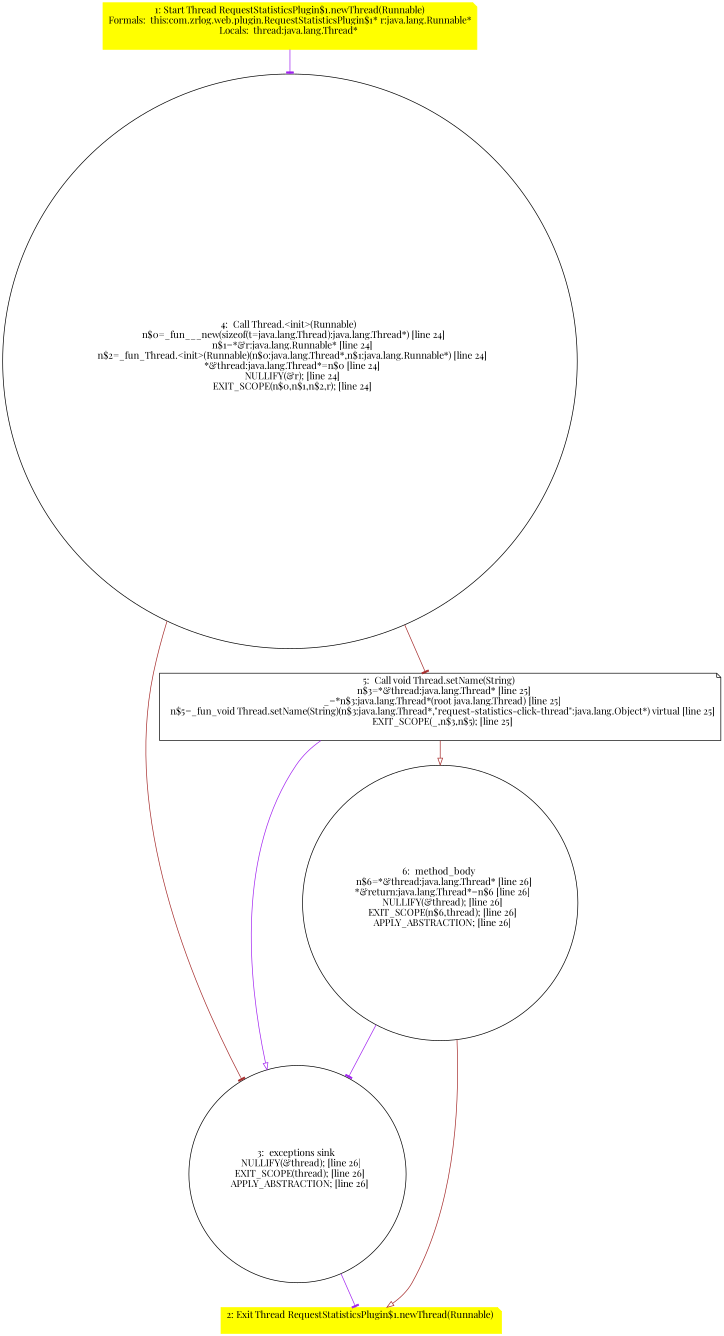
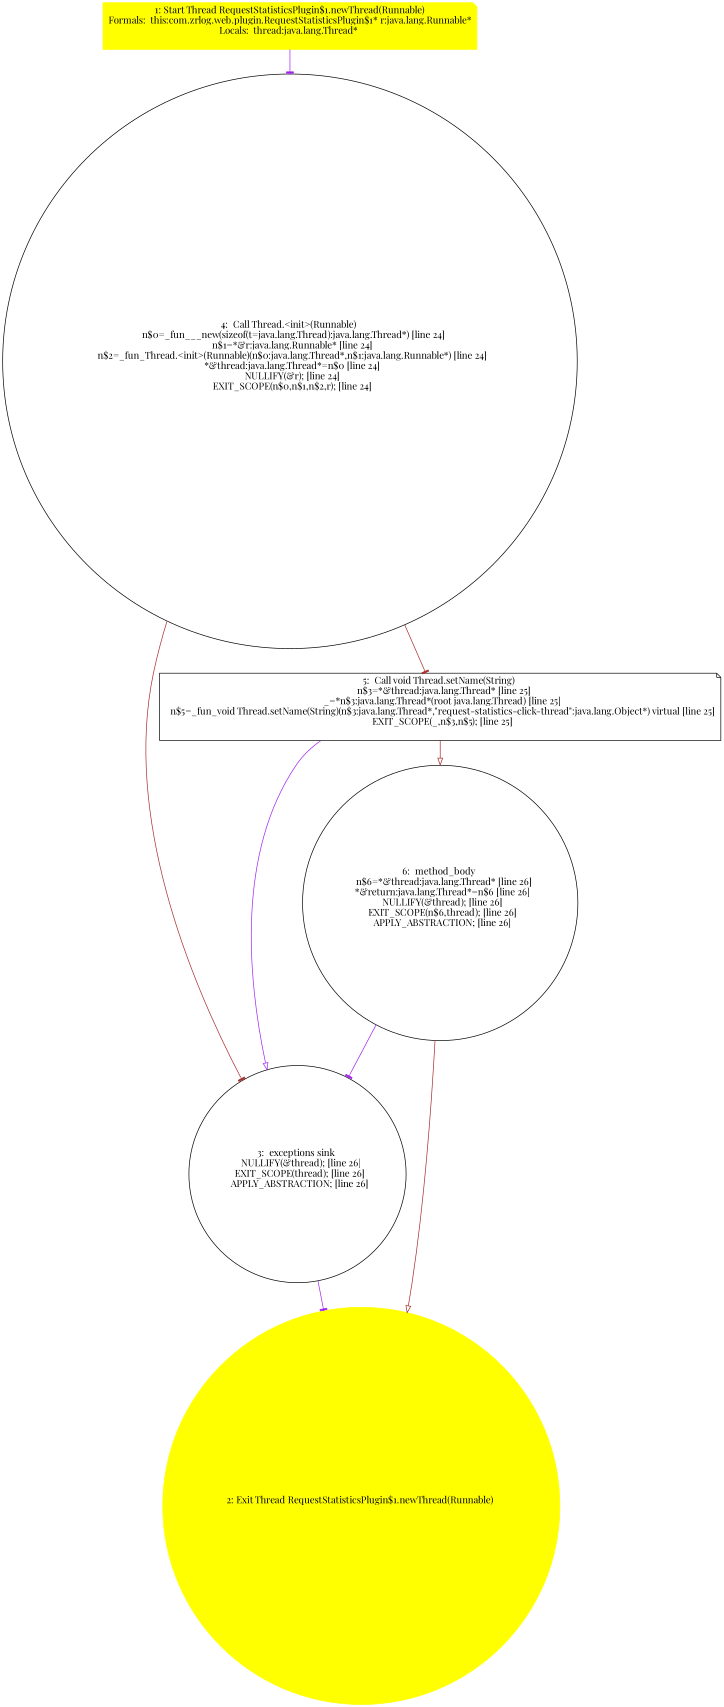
node "2: Exit Thread RequestStatisticsPlugin$1.newThread(Runnable)": shape note -> circle
